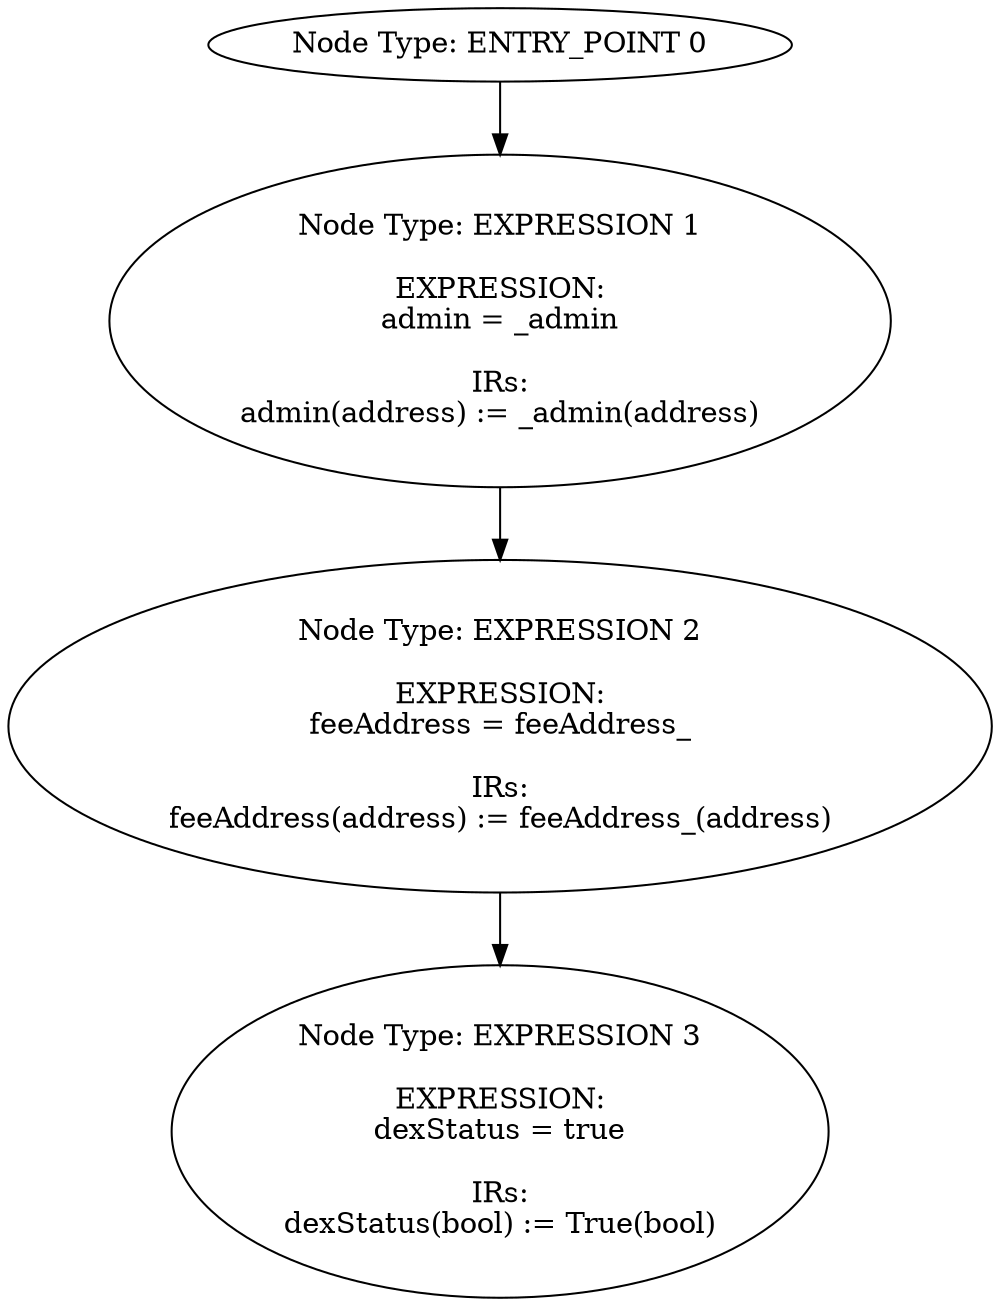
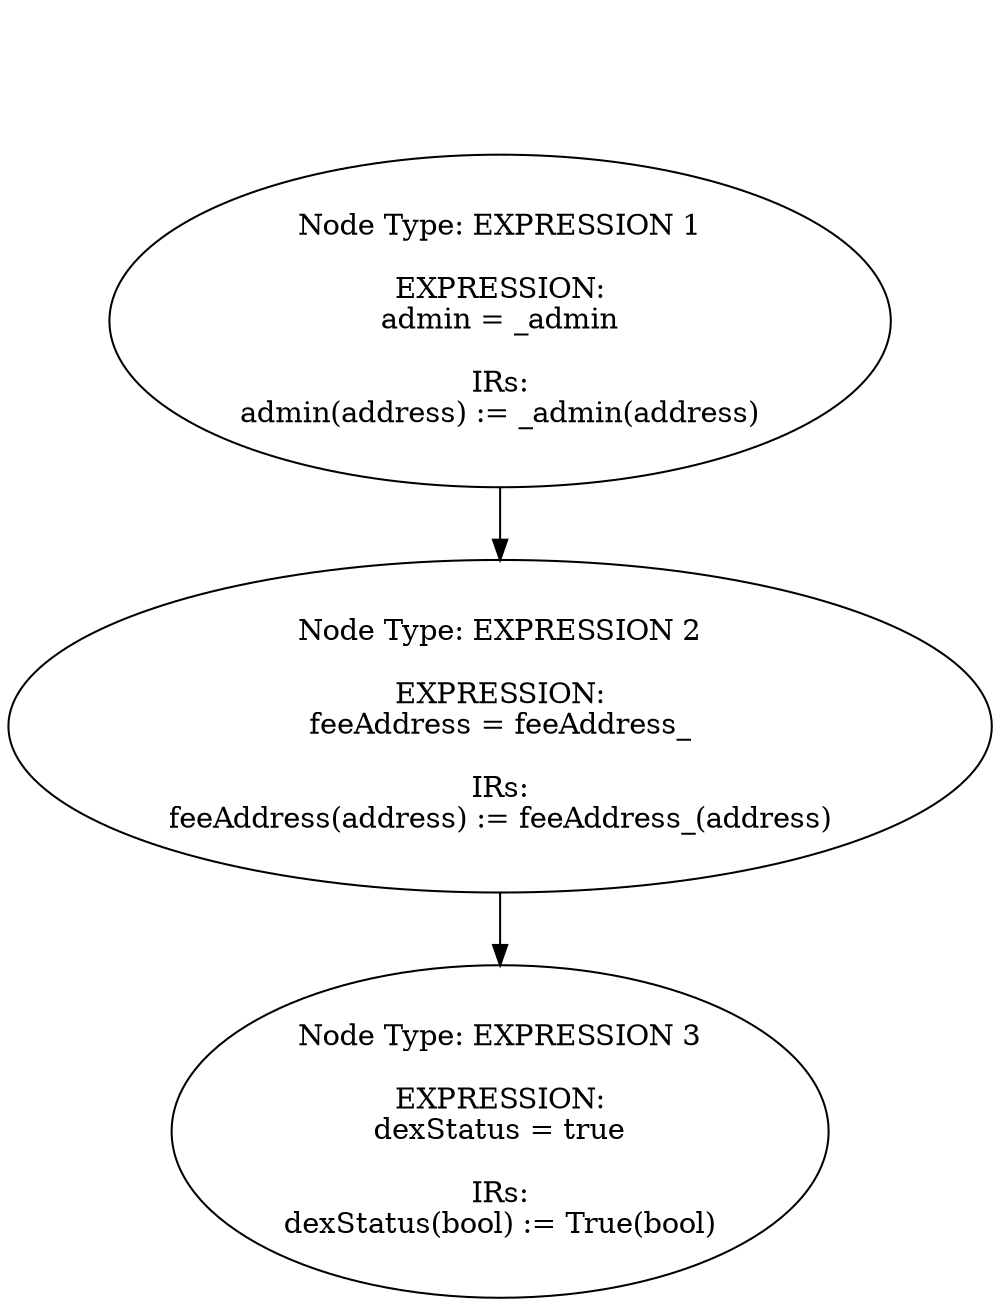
node "Node Type: ENTRY_POINT 0": removed
